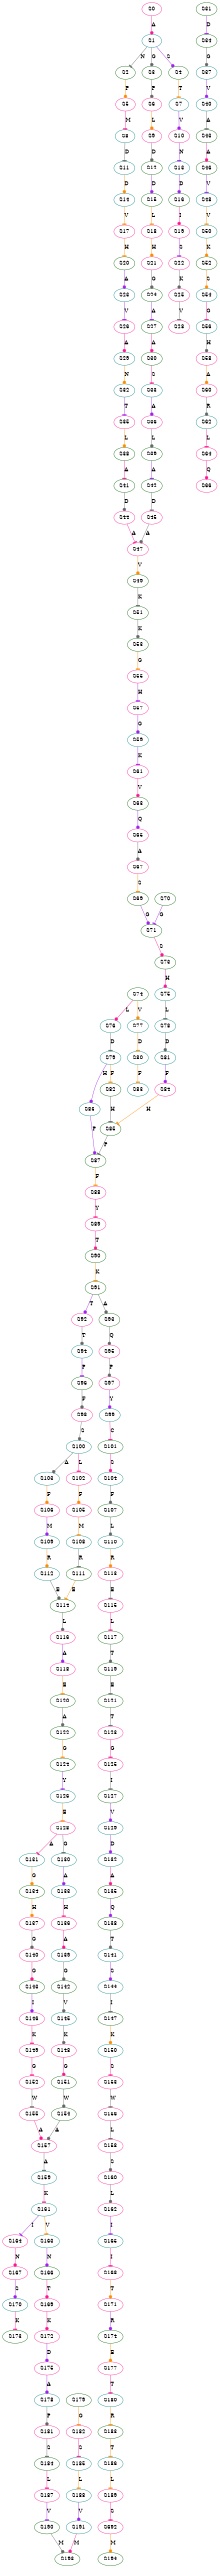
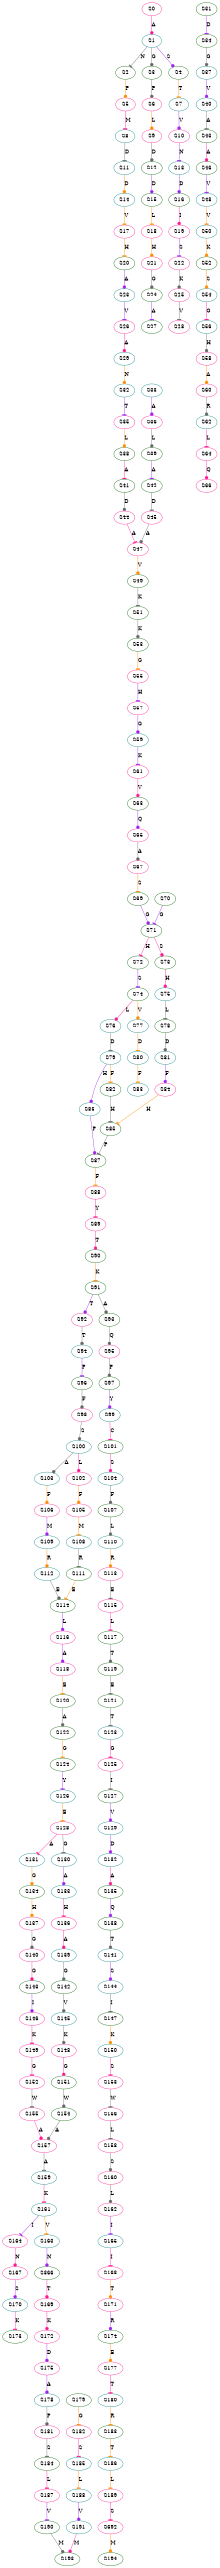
node "S30": removed
node "S72": added
node "S78": color teal -> darkgreen
node "S97": color deeppink -> darkgreen
edge "S100" -> "S102": arrowhead tee -> dot
edge "S114" -> "S116": color gray40 -> purple
node "S123": color deeppink -> teal
node "S166": label "S166" -> "S366"
